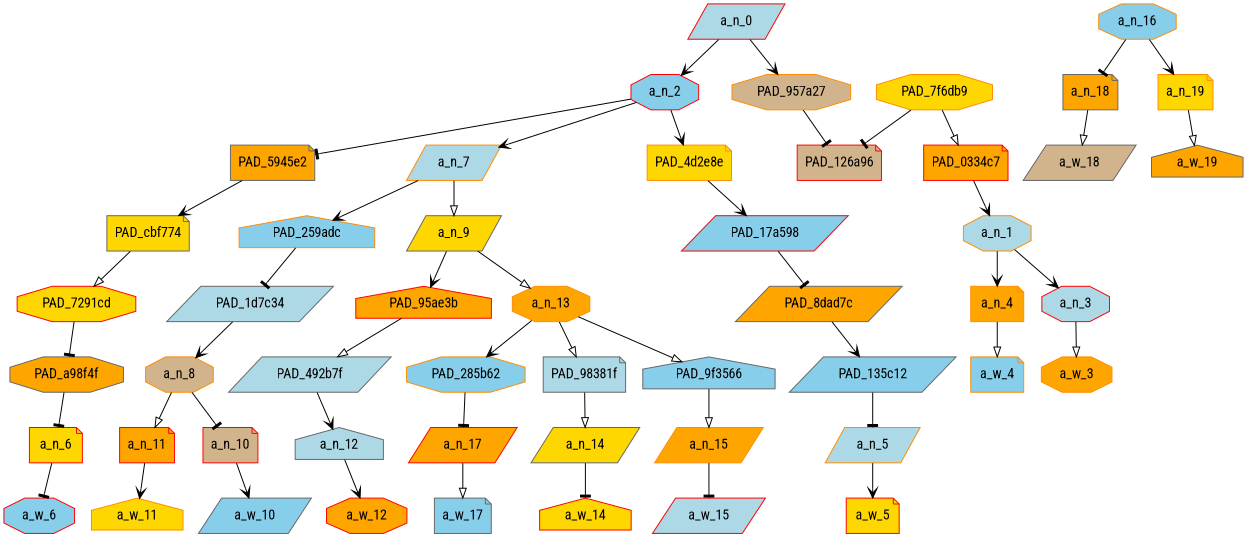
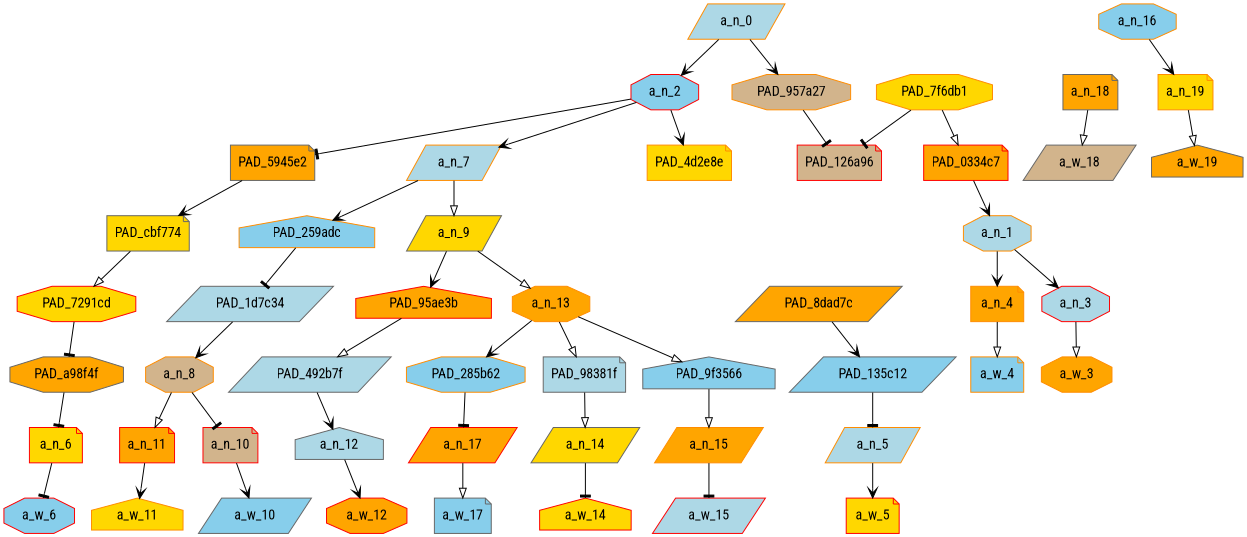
node "a_n_0": color red -> darkorange
edge "a_n_16" -> "a_n_18": removed
node "PAD_7f6db9": label "PAD_7f6db9" -> "PAD_7f6db1"
node "PAD_17a598": removed
